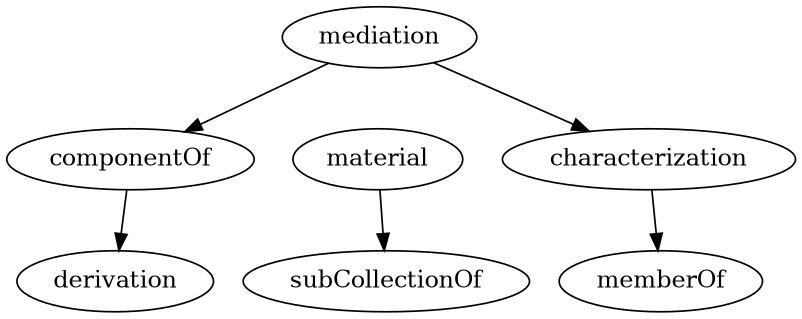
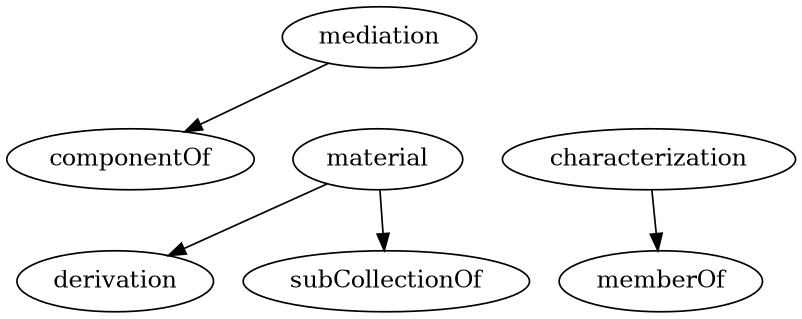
edge "mediation" -> "characterization": removed
edge "componentOf" -> "derivation": now "material" -> "derivation"
